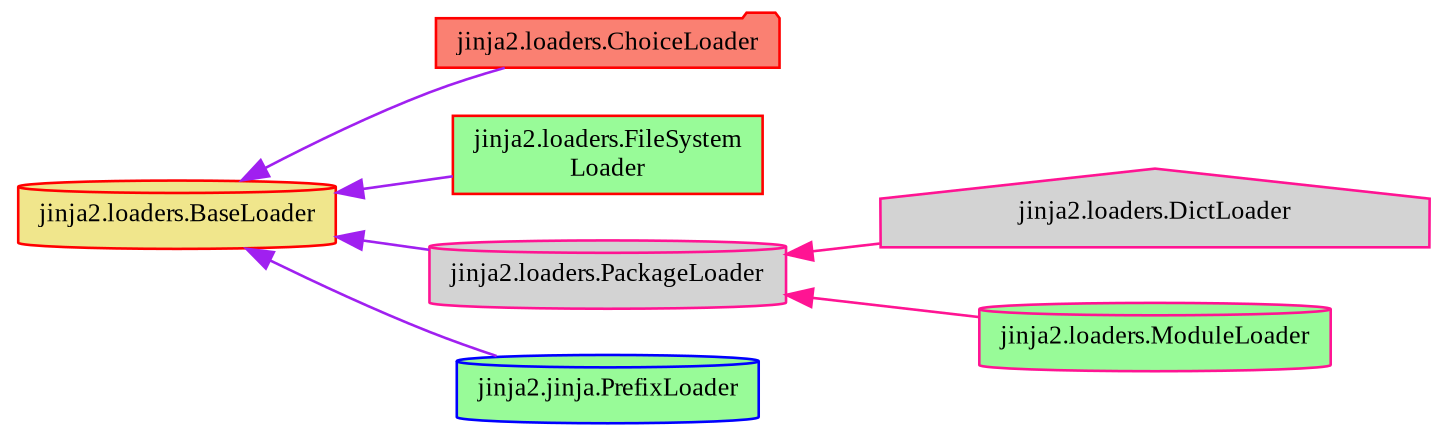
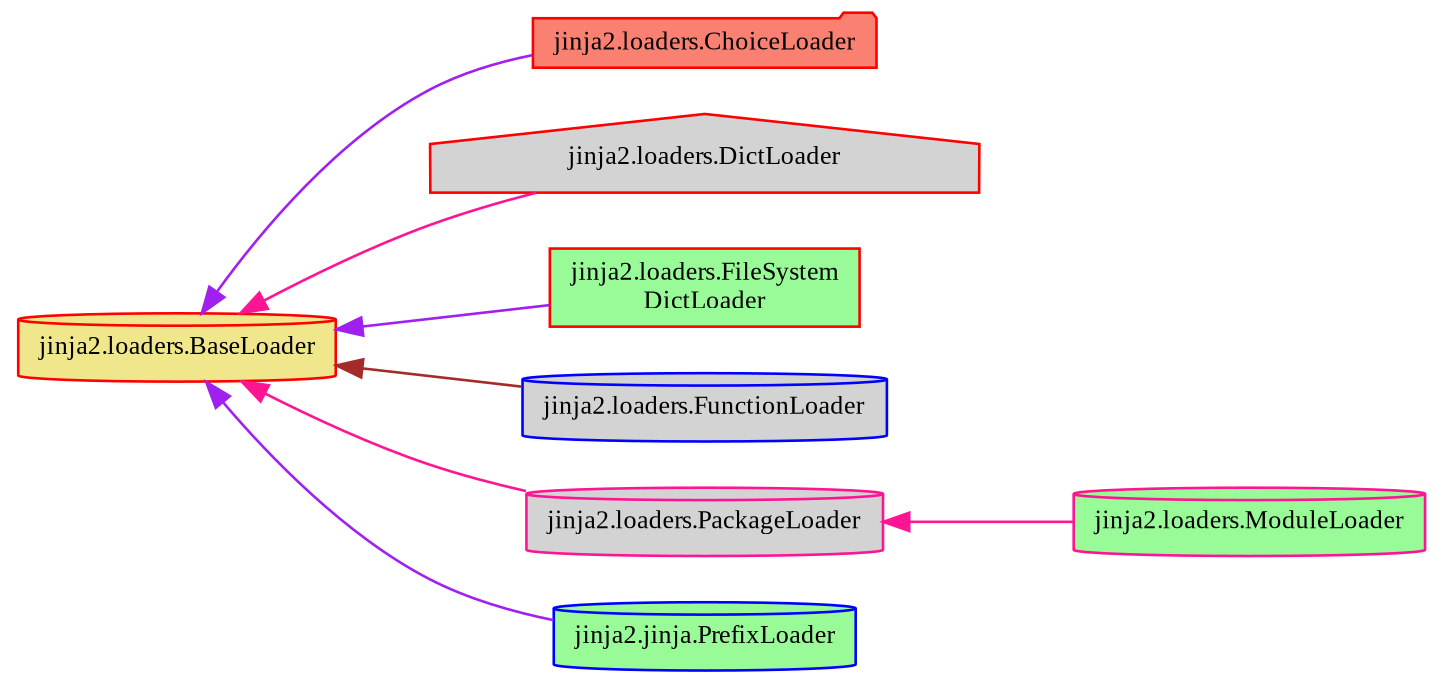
node "jinja2.loaders.FileSystem Loader": label "jinja2.loaders.FileSystem Loader" -> "jinja2.loaders.FileSystem DictLoader"
node "jinja2.loaders.DictLoader": color deeppink -> red
edge "jinja2.loaders.PackageLoader" -> "jinja2.loaders.BaseLoader": color purple -> deeppink
edge "jinja2.loaders.DictLoader" -> "jinja2.loaders.PackageLoader": now "jinja2.loaders.DictLoader" -> "jinja2.loaders.BaseLoader"
node "jinja2.loaders.FunctionLoader": added
